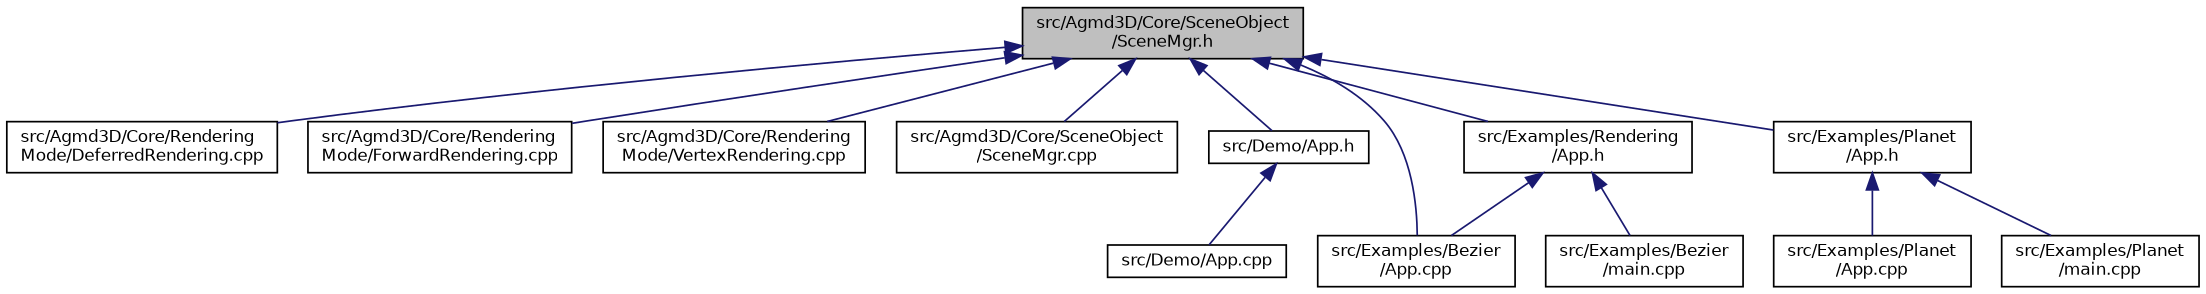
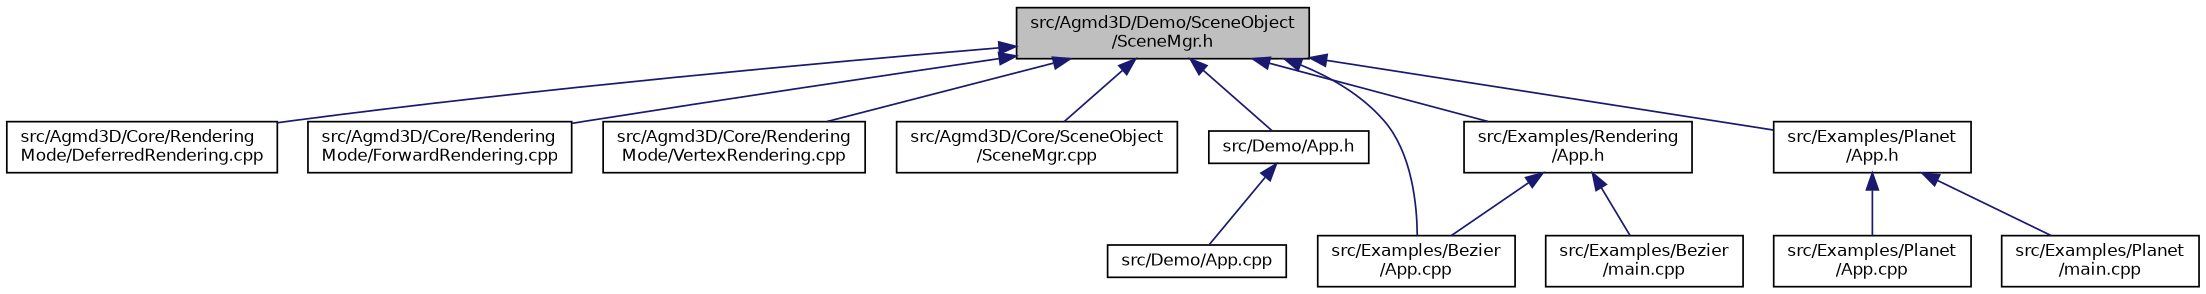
node "src/Agmd3D/Core/SceneObject /SceneMgr.h": label "src/Agmd3D/Core/SceneObject /SceneMgr.h" -> "src/Agmd3D/Demo/SceneObject /SceneMgr.h"
